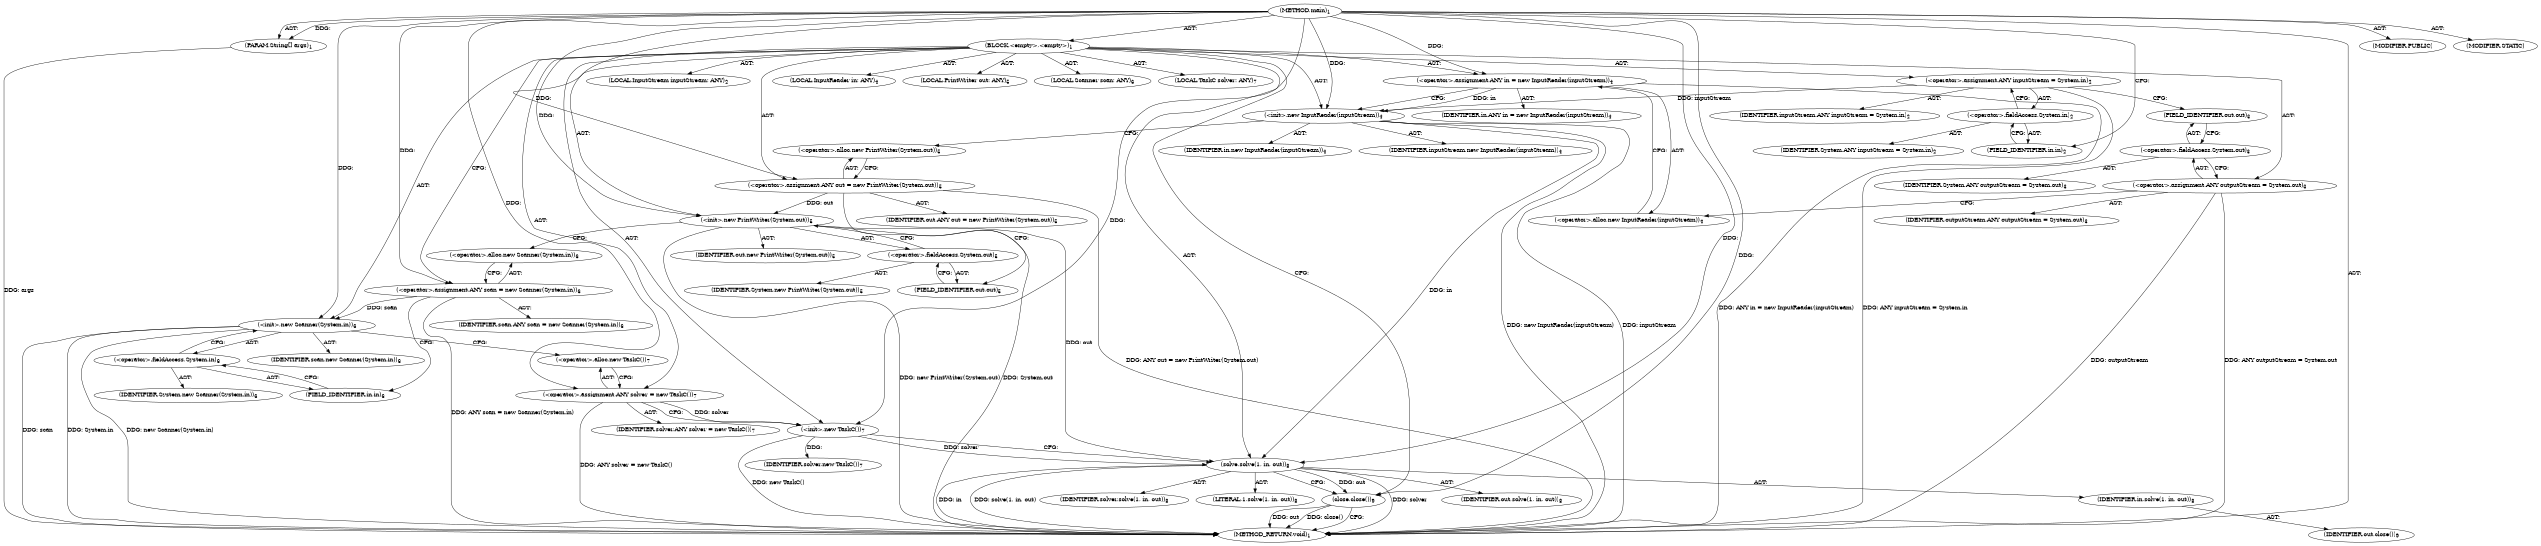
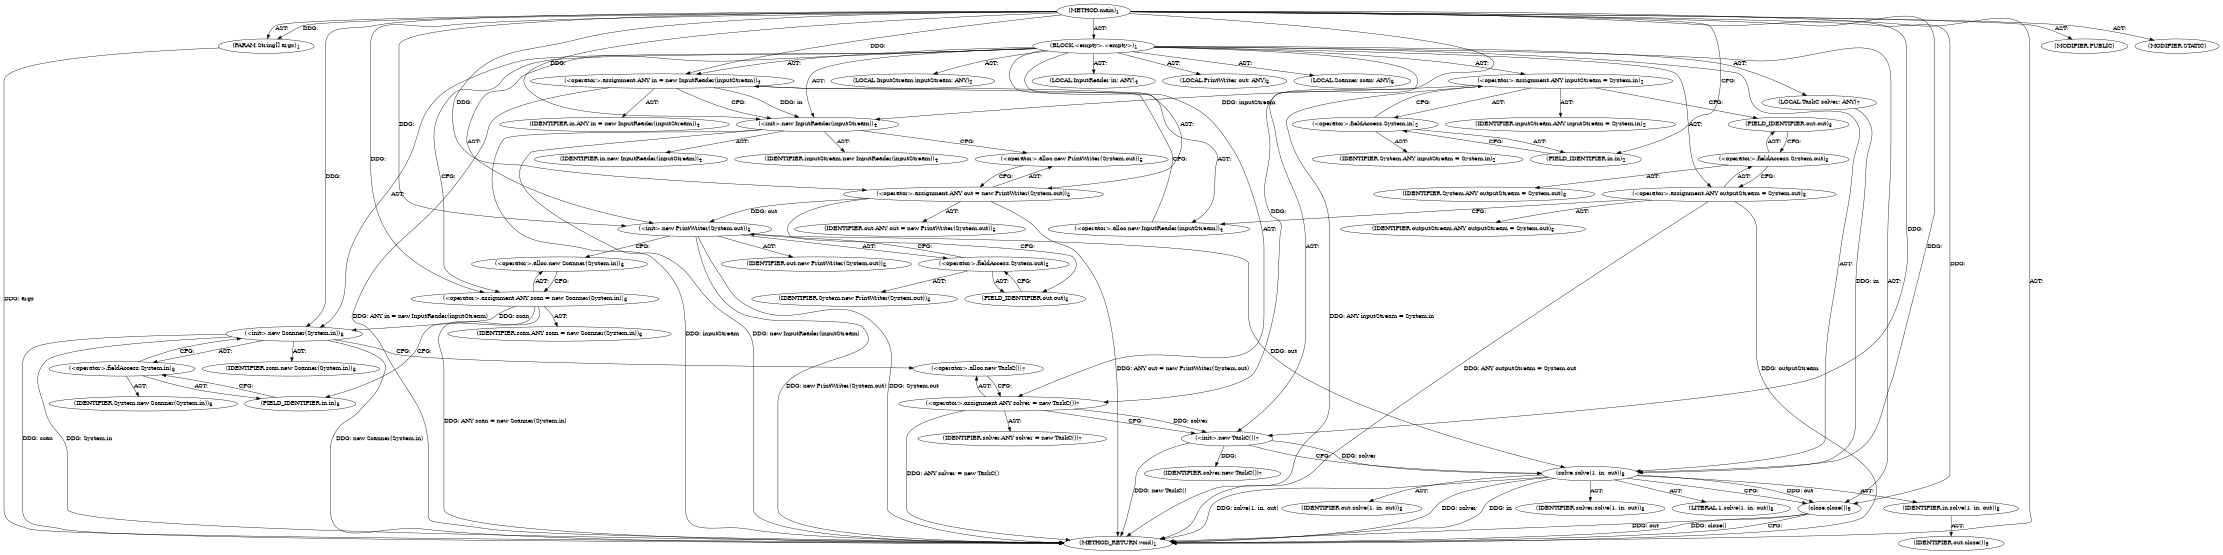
edge "(<init>,new InputReader(inputStream))" -> "(solve,solve(1, in, out))": now "(LOCAL,TaskC solver: ANY)" -> "(solve,solve(1, in, out))"
edge "(BLOCK,<empty>,<empty>)" -> "(close,close())": label "CFG: " -> "AST: "
